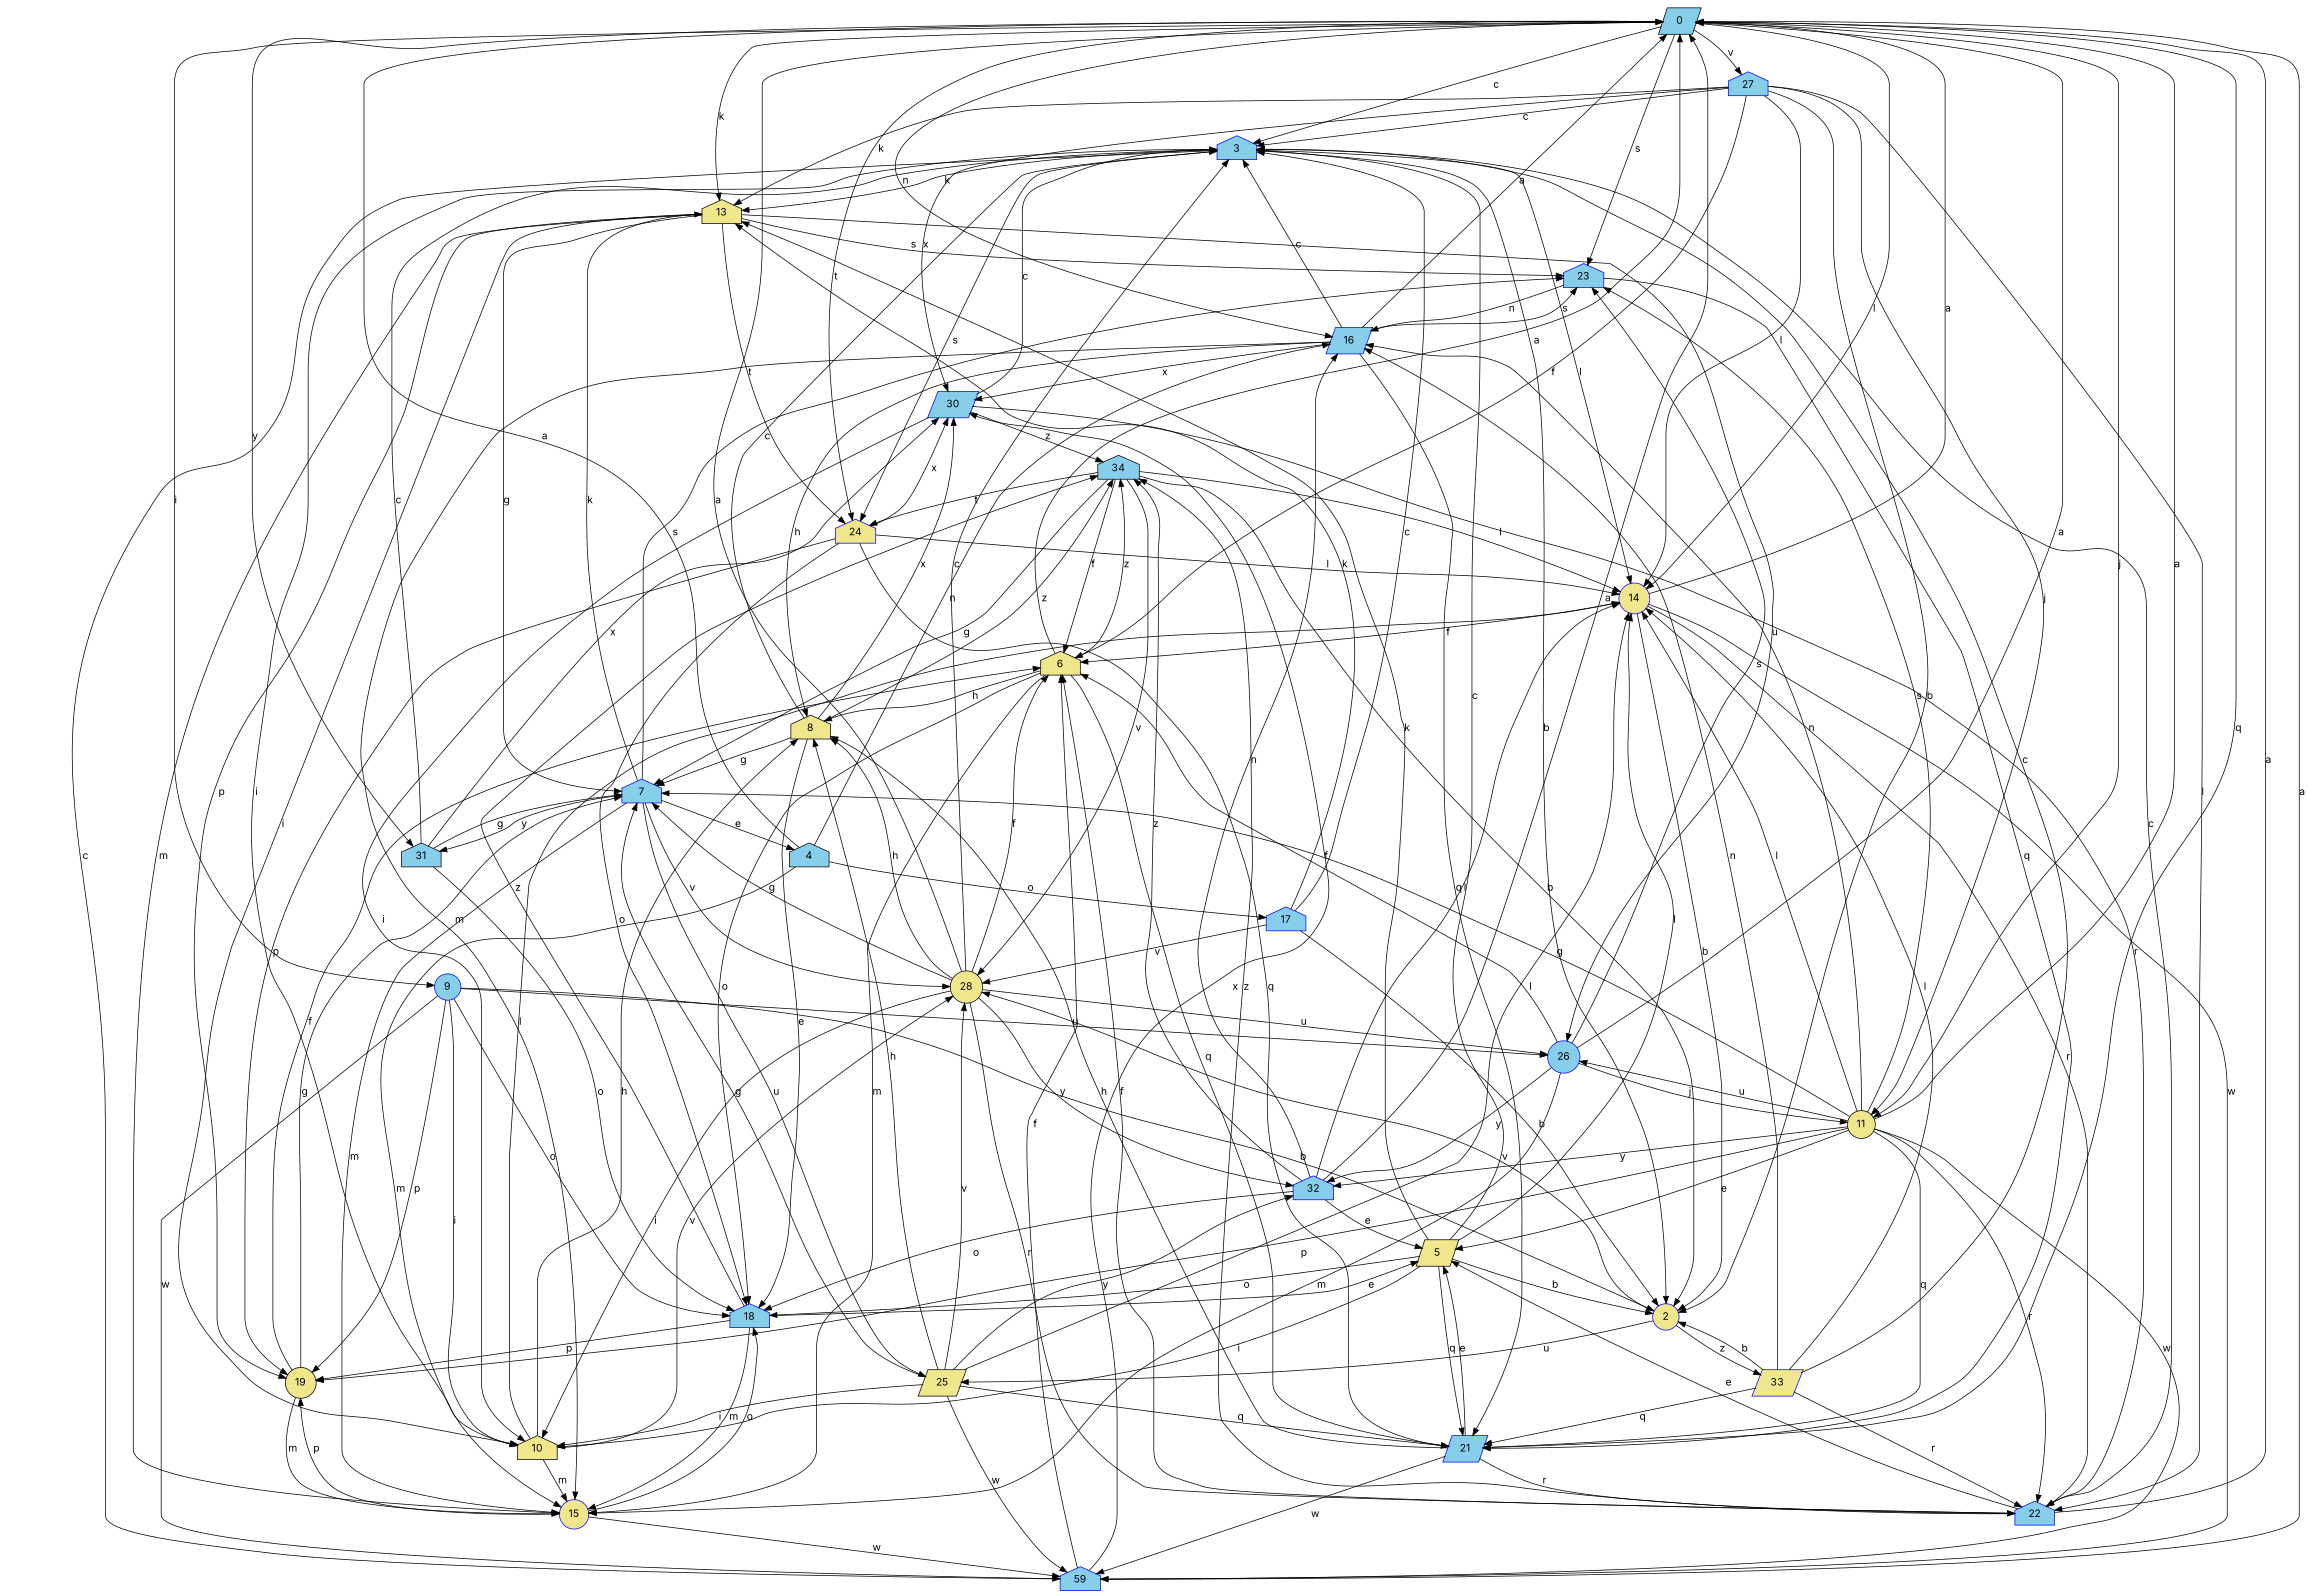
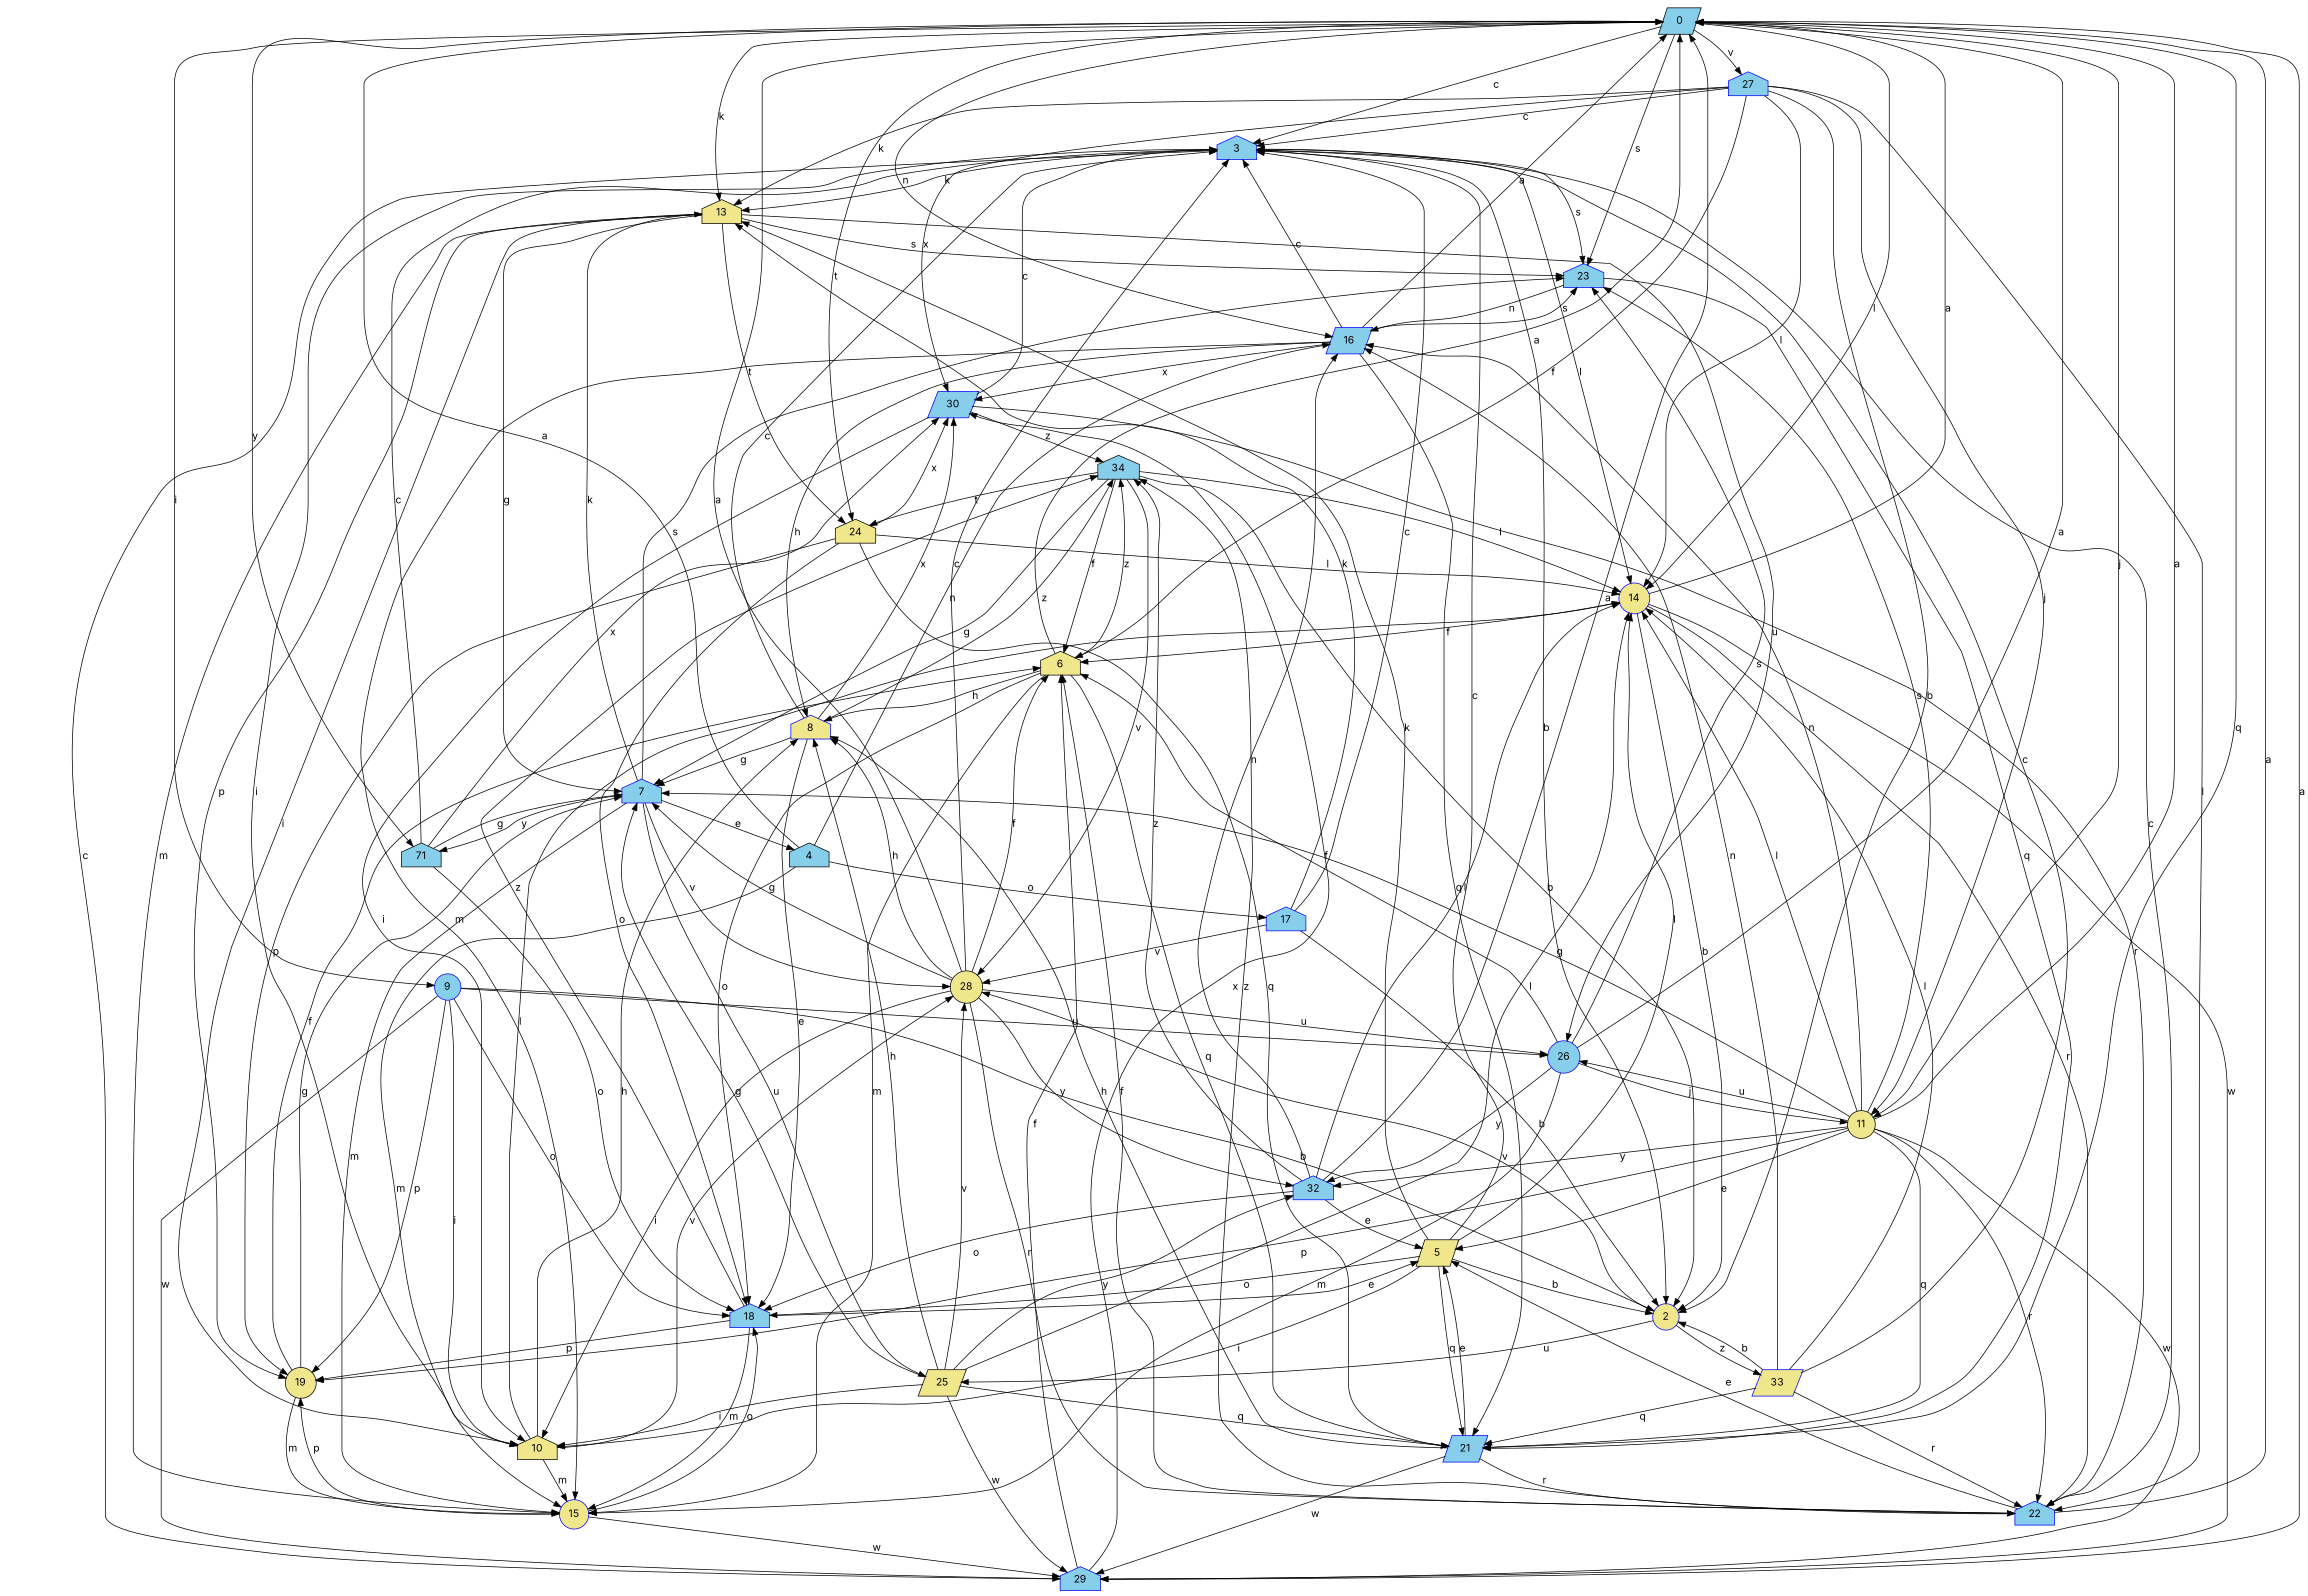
edge "3" -> "24": now "3" -> "23"
node "24": color blue -> black
node "8": color black -> blue
node "31": label "31" -> "71"
node "59": label "59" -> "29"
